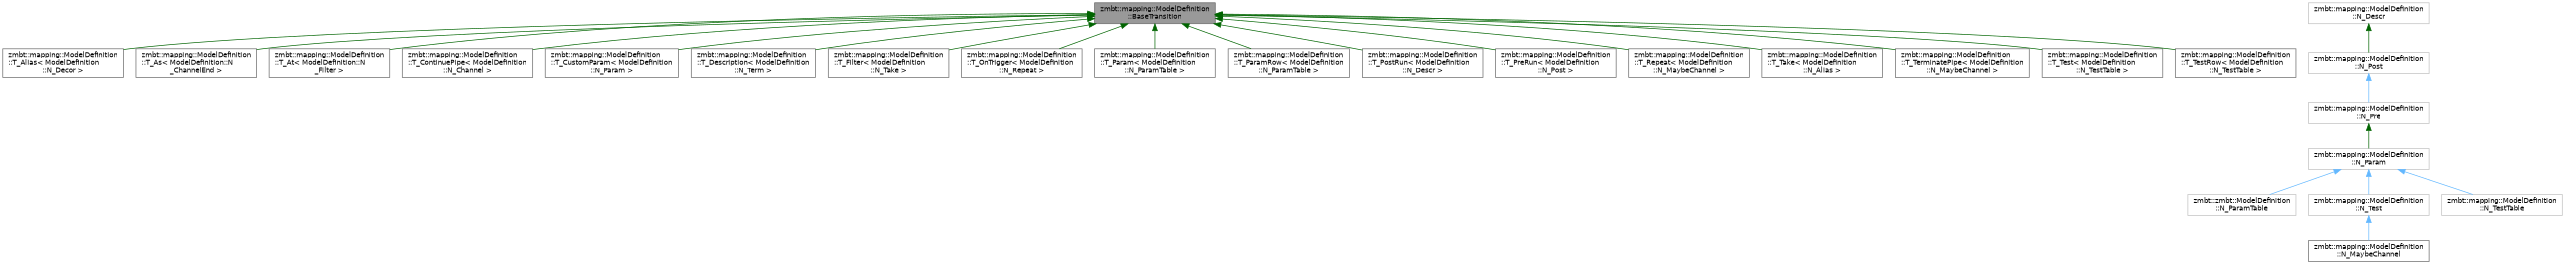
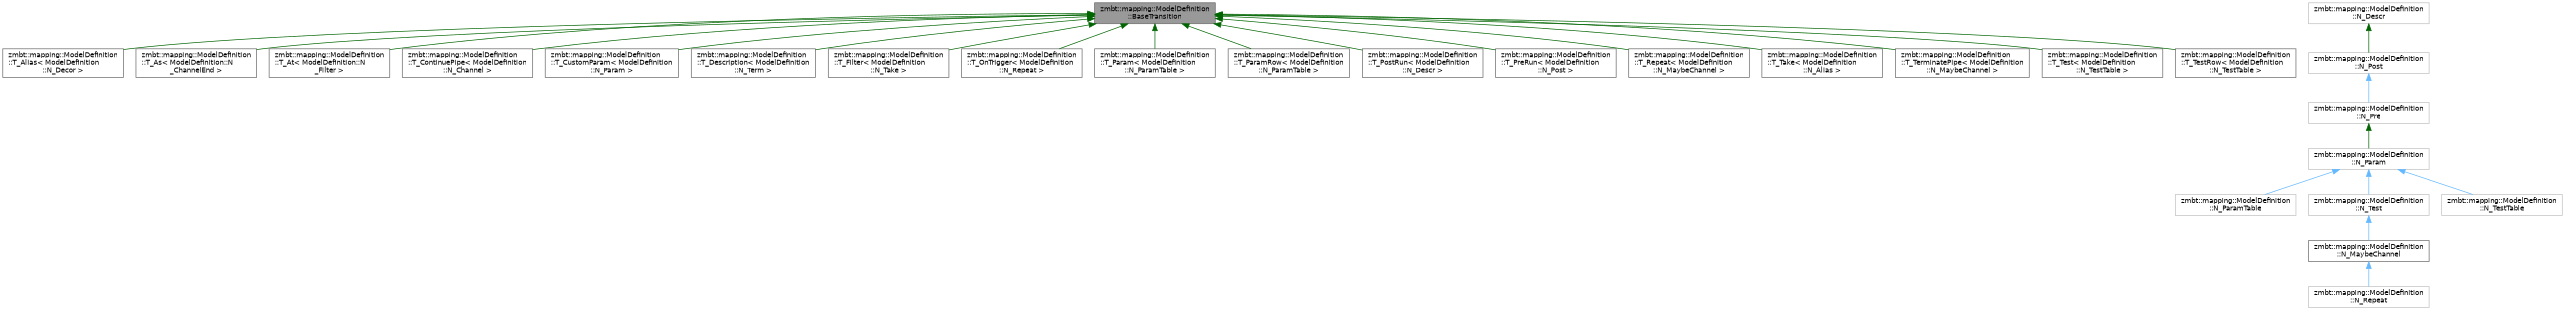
node "zmbt::zmbt::ModelDefinition ::N_ParamTable": label "zmbt::zmbt::ModelDefinition ::N_ParamTable" -> "zmbt::mapping::ModelDefinition ::N_ParamTable"
node "zmbt::mapping::ModelDefinition ::N_Repeat": added
